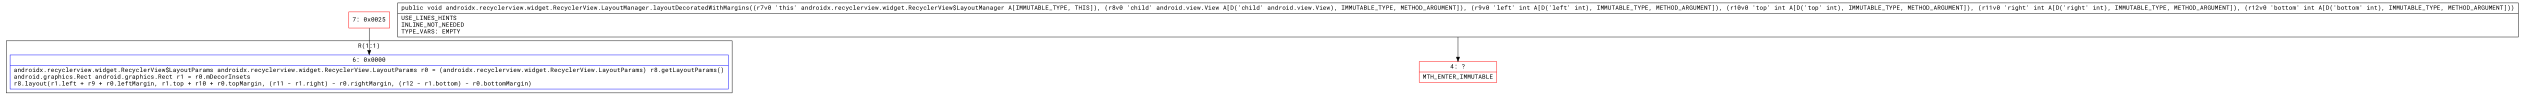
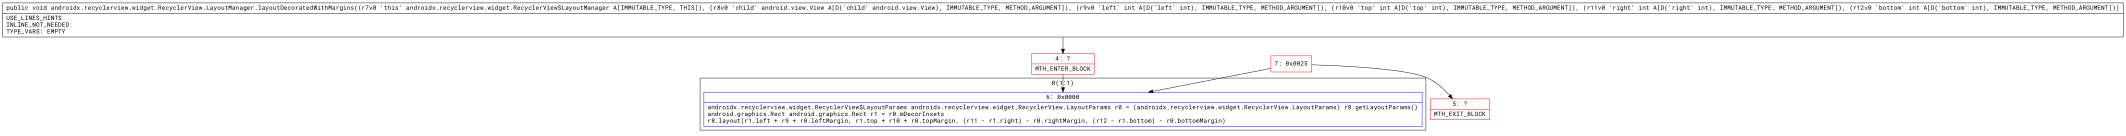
node "4: ?": text "MTH_ENTER_IMMUTABLE" -> "MTH_ENTER_BLOCK"
edge "4: ?" -> "6: 0x0000": added
node "5: ?": added
